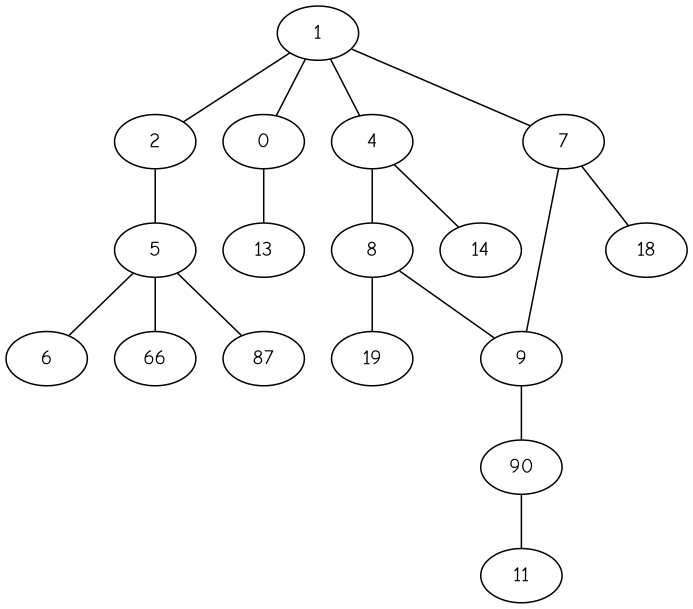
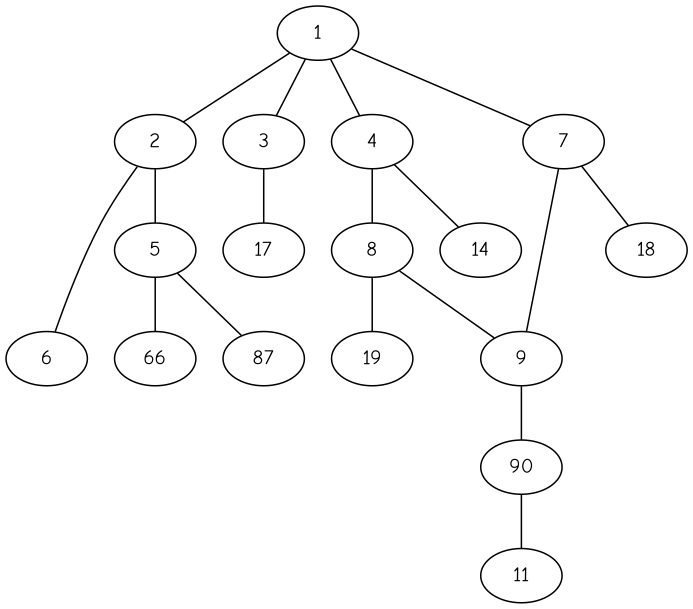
node "0": label "0" -> "3"
node "13": label "13" -> "17"
edge "5" -- "6": now "2" -- "6"
